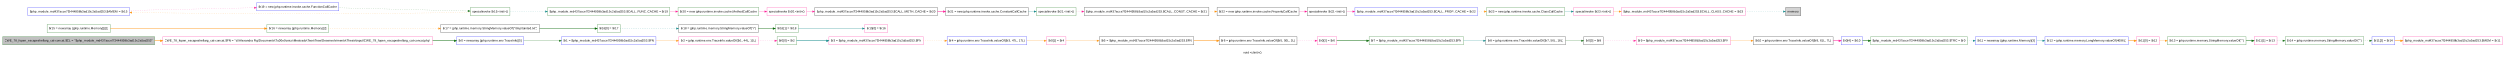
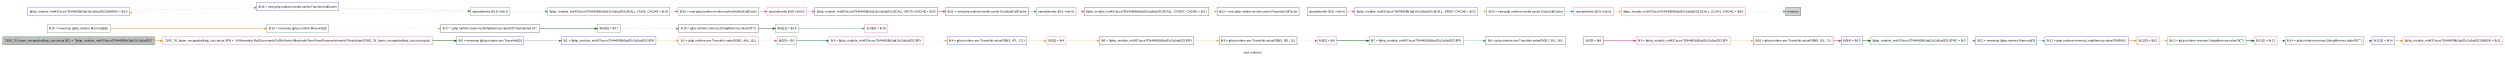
edge "$r22 = new jphp.runtime.invoke.cache.PropertyCallCache" -> "specialinvoke $r22.<init>()": removed
edge "$r5 = $php_module_md437acce7f2444958b3ad15c2a5ad253.$FN" -> "$r6 = jphp.runtime.env.TraceInfo.valueOf($r5, 50L, 2L)": style bold -> solid
edge "$r8 = jphp.runtime.env.TraceInfo.valueOf($r7, 56L, 18L)" -> "$r0[3] = $r8": removed
edge "$r0[3] = $r8" -> "$r9 = $php_module_md437acce7f2444958b3ad15c2a5ad253.$FN": style dotted -> bold
